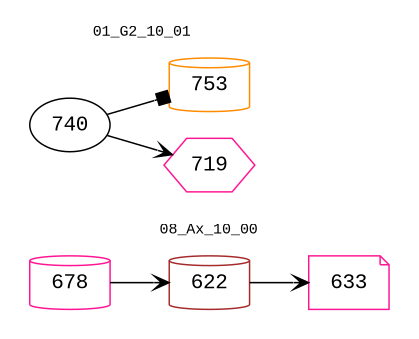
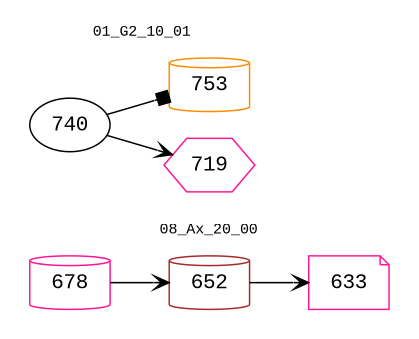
cluster "08_Ax_10_00": label "08_Ax_10_00" -> "08_Ax_20_00"
node "622": label "622" -> "652"
